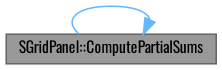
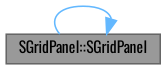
node "SGridPanel::ComputePartialSums": label "SGridPanel::ComputePartialSums" -> "SGridPanel::SGridPanel"
